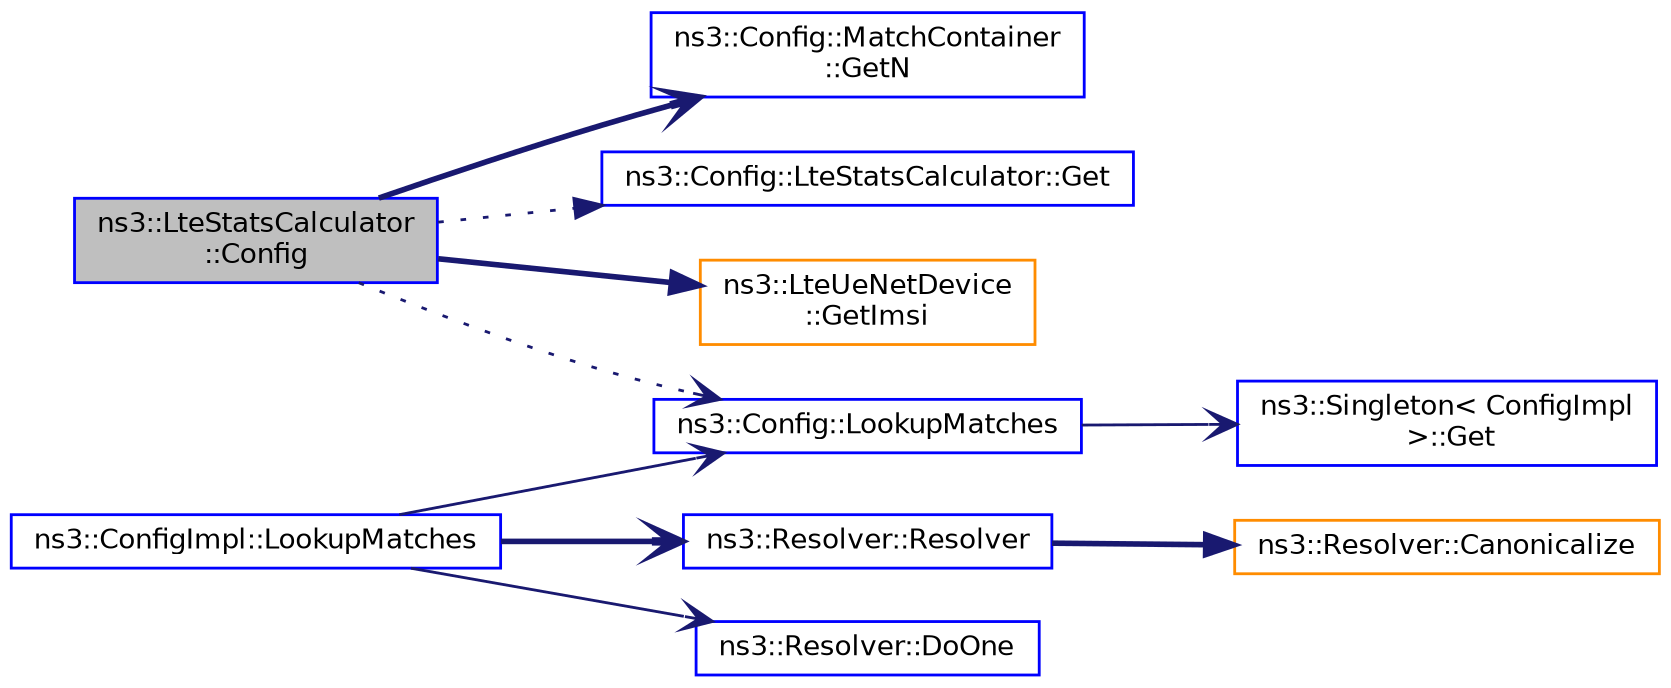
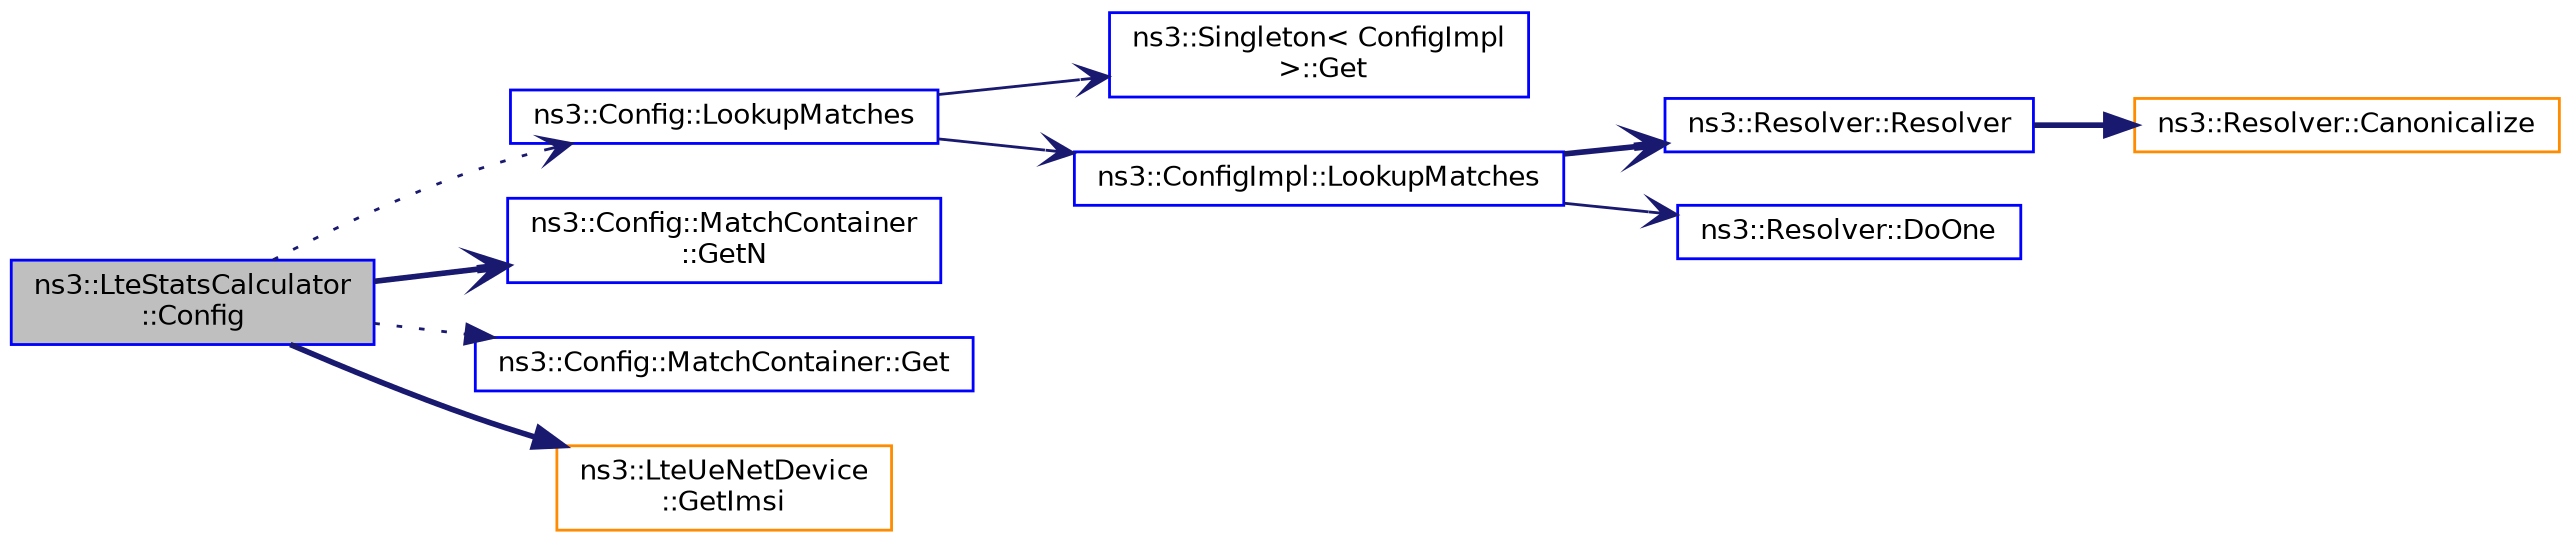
node "ns3::Config::LteStatsCalculator::Get": label "ns3::Config::LteStatsCalculator::Get" -> "ns3::Config::MatchContainer::Get"
edge "ns3::ConfigImpl::LookupMatches" -> "ns3::Config::LookupMatches": reversed
